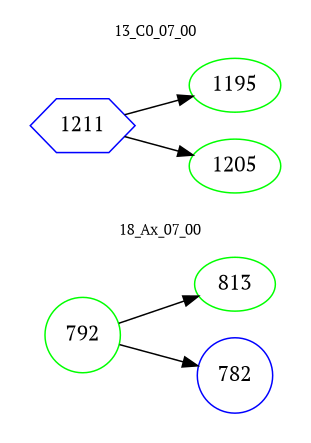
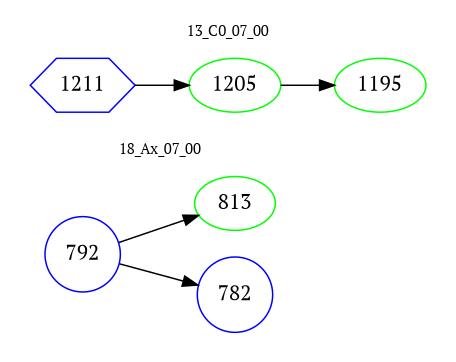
edge "1211" -> "1195": now "1205" -> "1195"
node "792": color green -> blue
